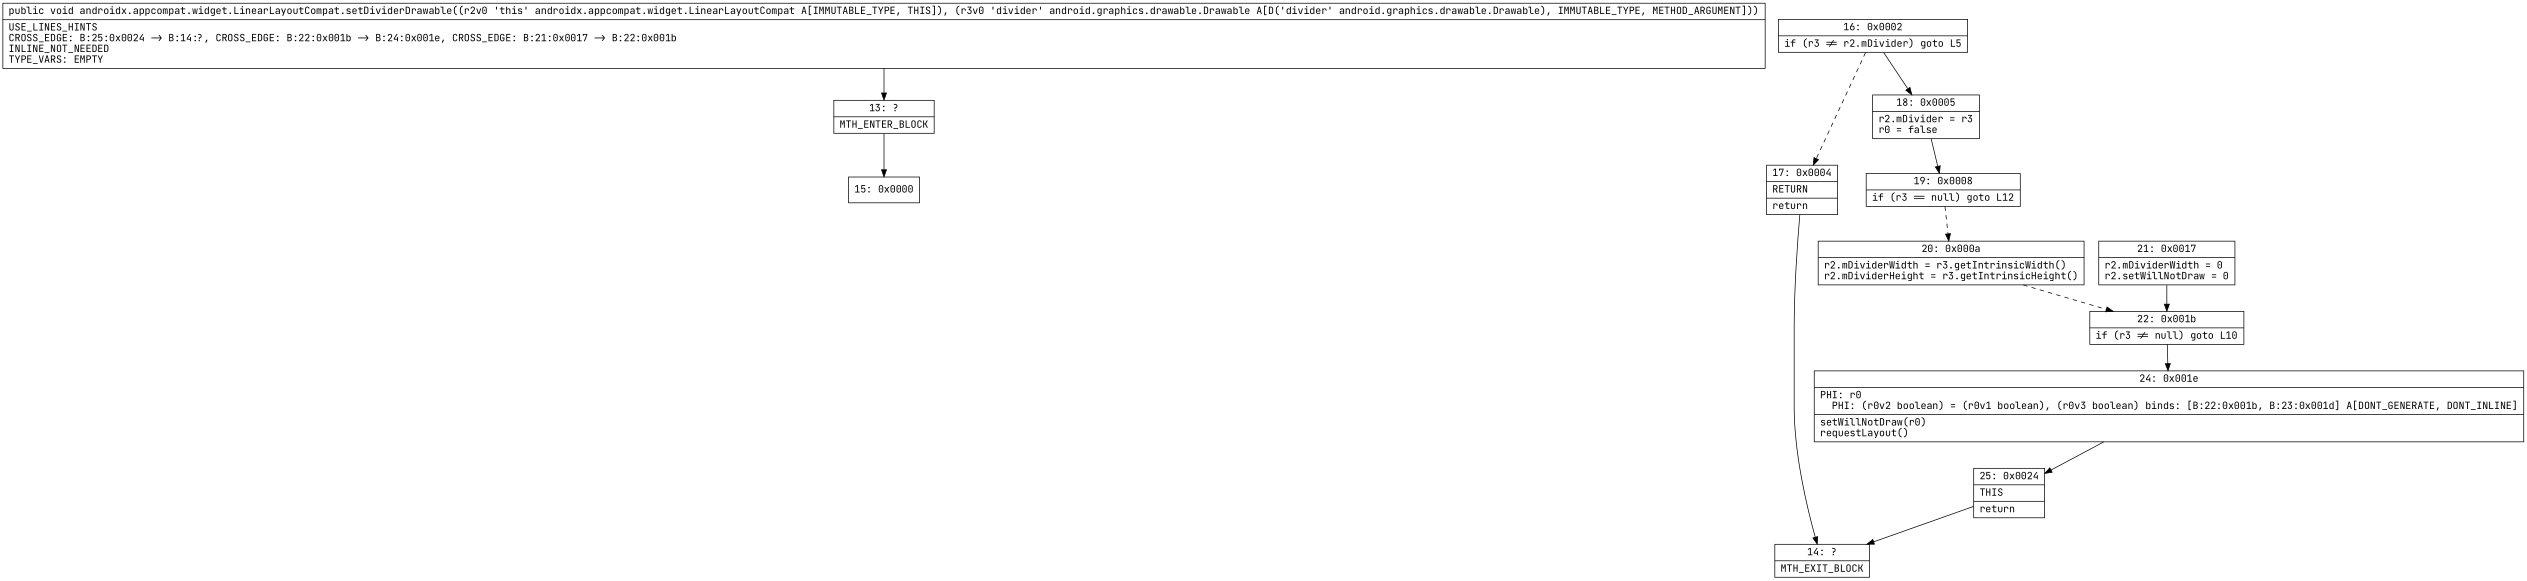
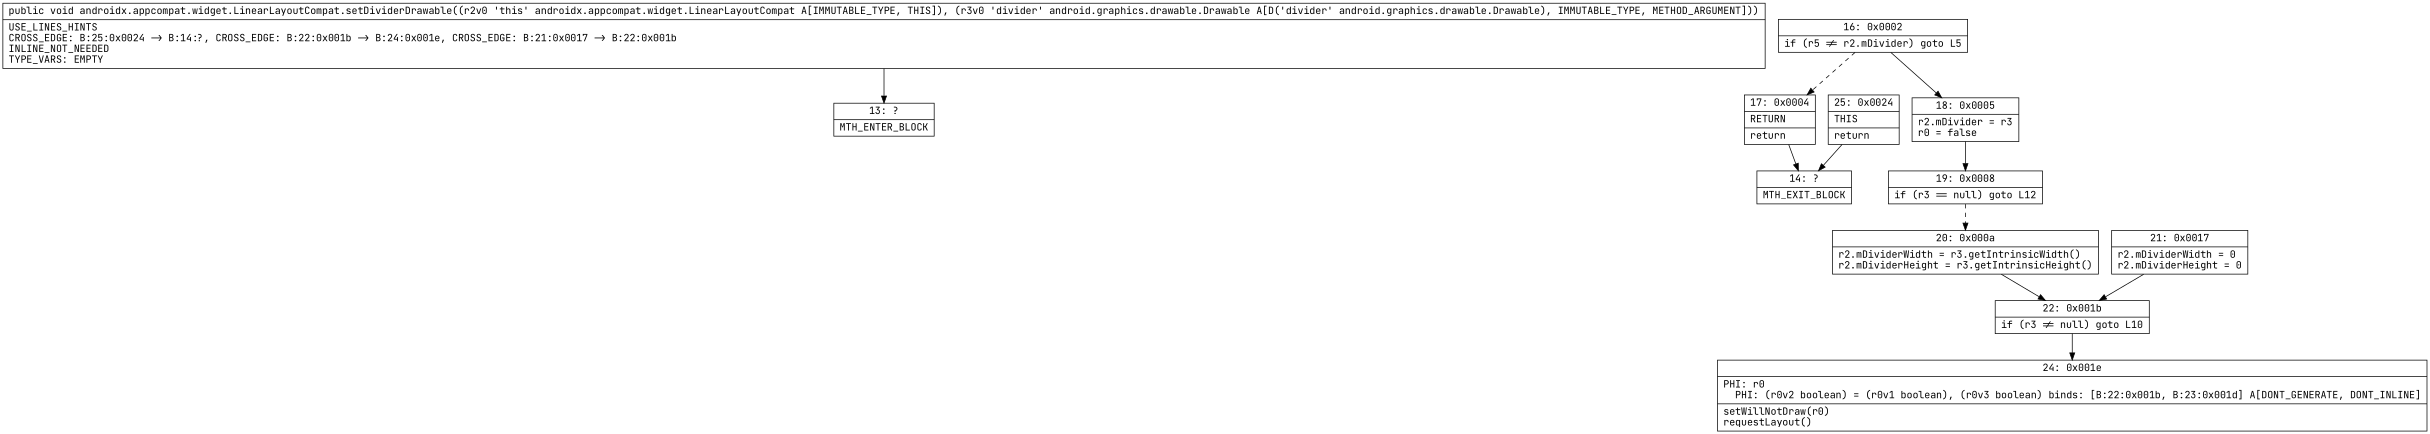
node "16: 0x0002": text "if (r3 != r2.mDivider) goto L5" -> "if (r5 != r2.mDivider) goto L5"
node "15: 0x0000": removed
node "21: 0x0017": text "r2.setWillNotDraw = 0" -> "r2.mDividerHeight = 0"
edge "20: 0x000a" -> "22: 0x001b": style dashed -> solid
edge "24: 0x001e" -> "25: 0x0024": removed
